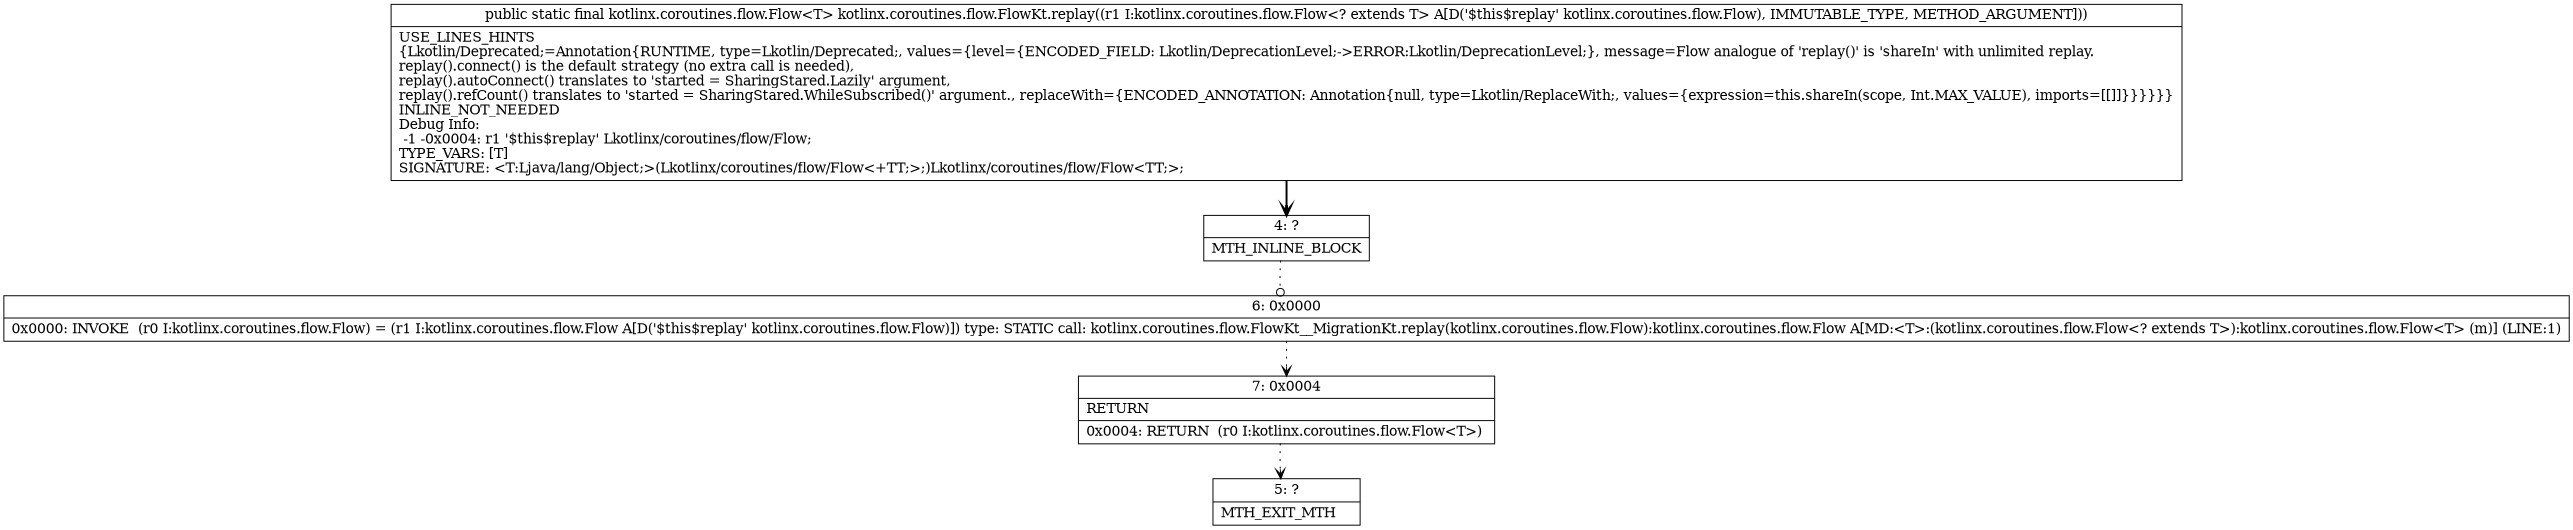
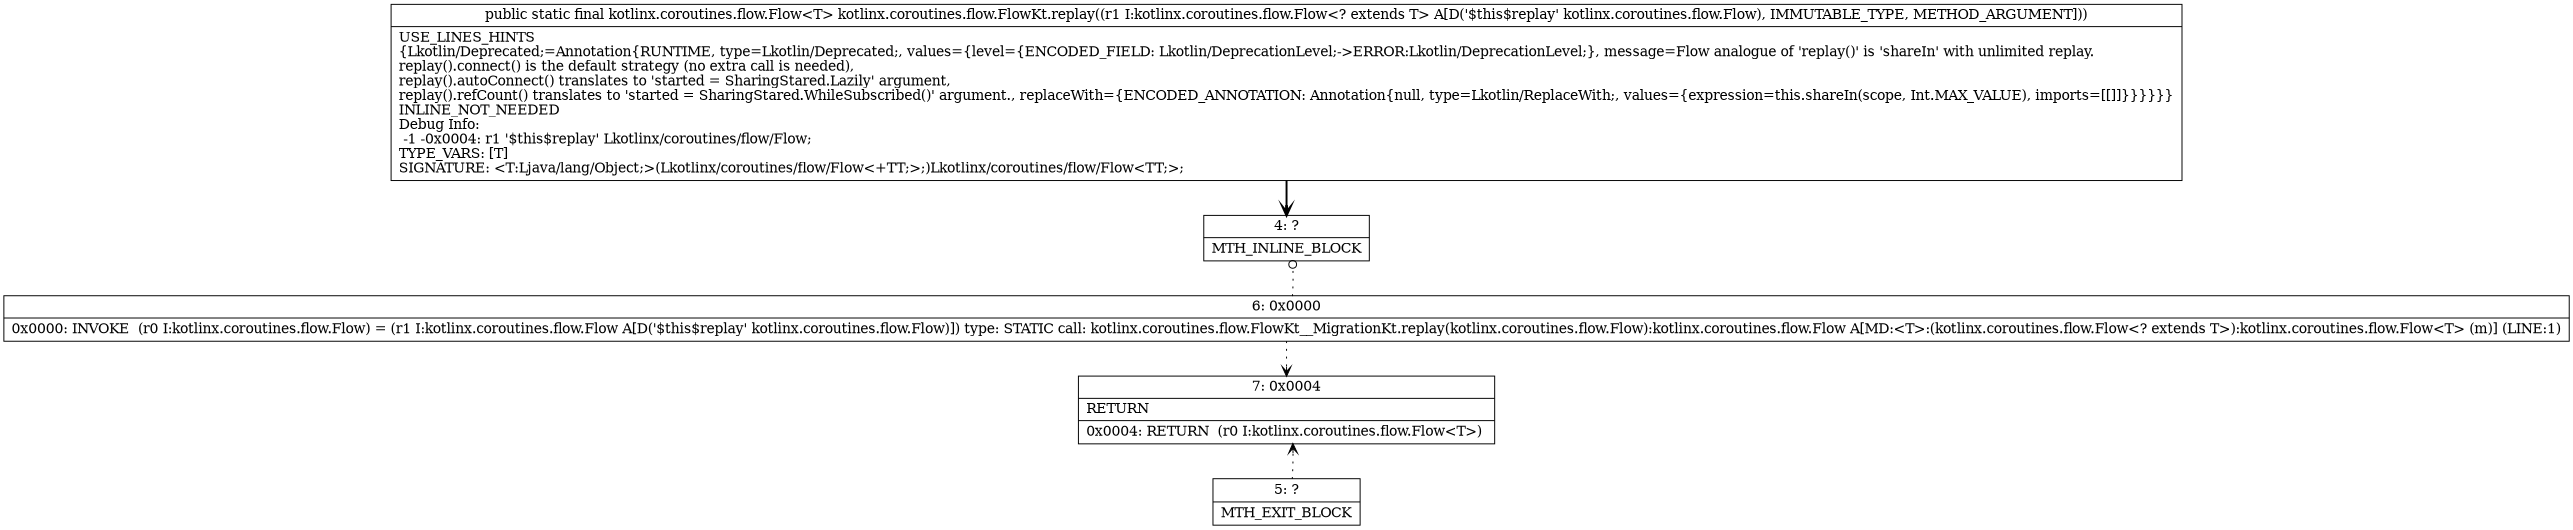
edge "4: ?" -> "6: 0x0000": reversed
edge "7: 0x0004" -> "5: ?": reversed
node "5: ?": text "MTH_EXIT_MTH" -> "MTH_EXIT_BLOCK"
